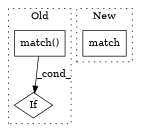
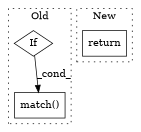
node "match": label "match" -> "return"
edge "match()" -> "If": reversed
